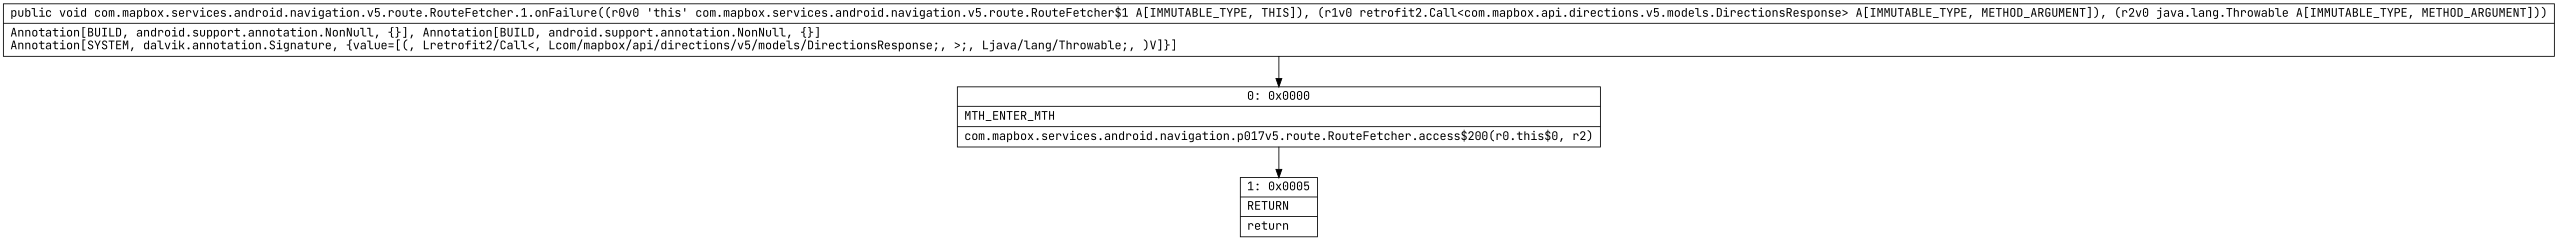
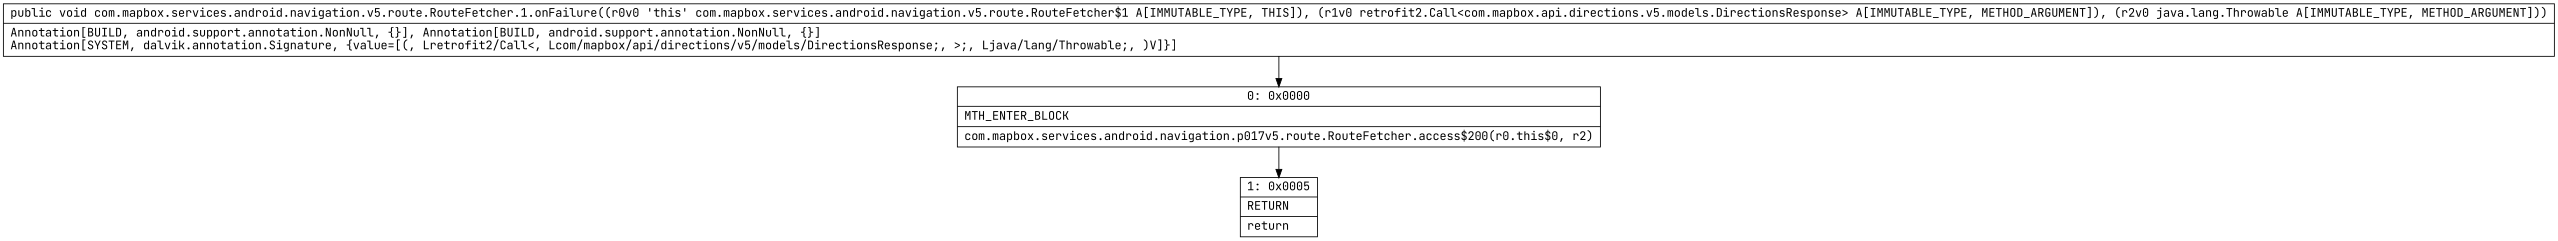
node "0: 0x0000": text "MTH_ENTER_MTH" -> "MTH_ENTER_BLOCK"
